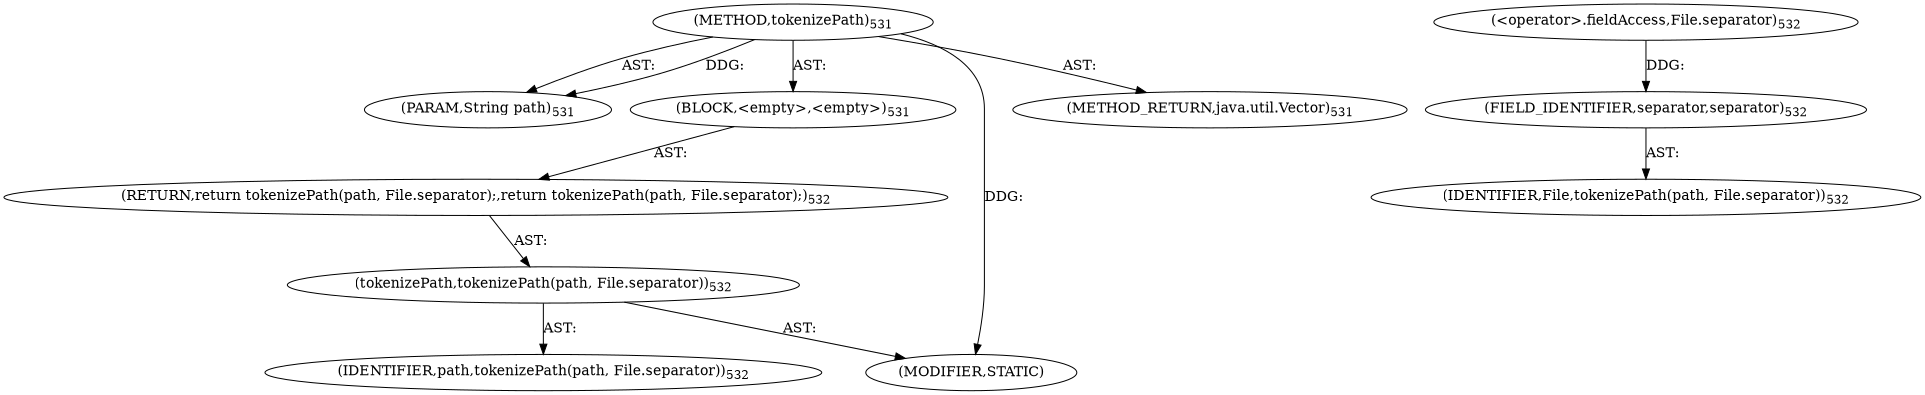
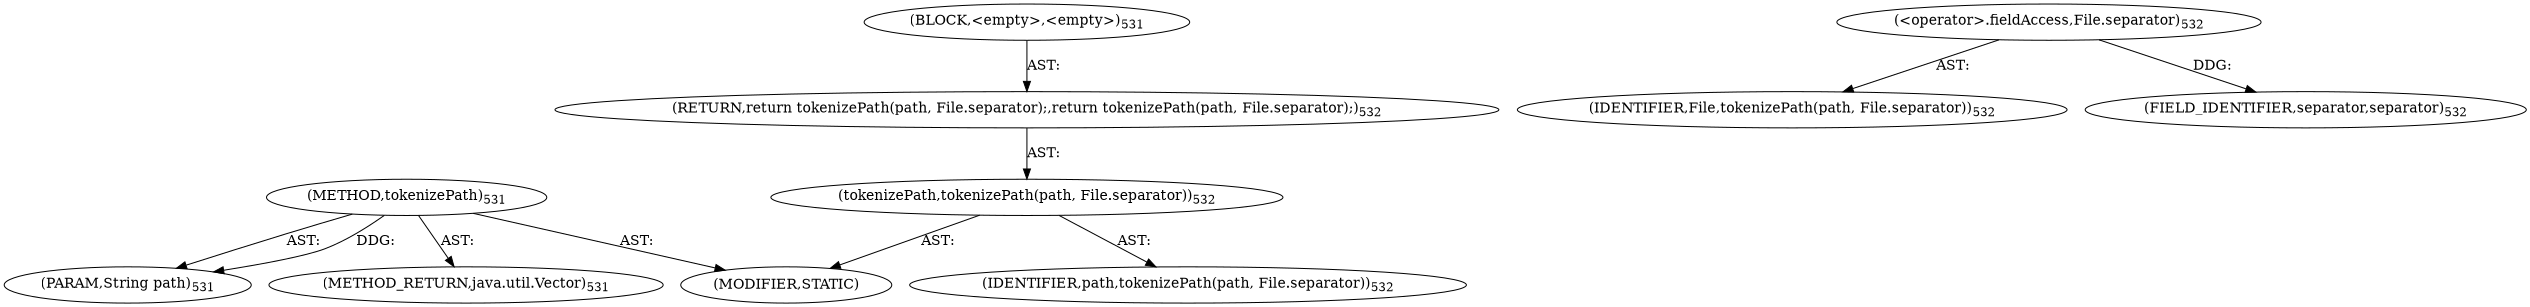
edge "(METHOD,tokenizePath)" -> "(BLOCK,<empty>,<empty>)": removed, label "AST:"
edge "(FIELD_IDENTIFIER,separator,separator)" -> "(IDENTIFIER,File,tokenizePath(path, File.separator))": now "(<operator>.fieldAccess,File.separator)" -> "(IDENTIFIER,File,tokenizePath(path, File.separator))"
edge "(METHOD,tokenizePath)" -> "(MODIFIER,STATIC)": label "DDG: " -> "AST: "
